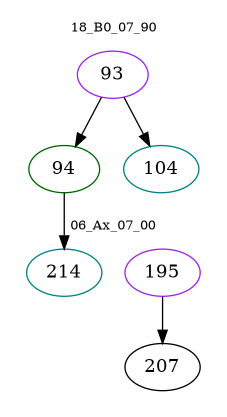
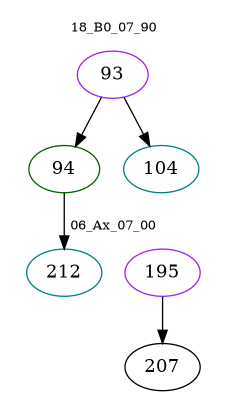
node "214": label "214" -> "212"
